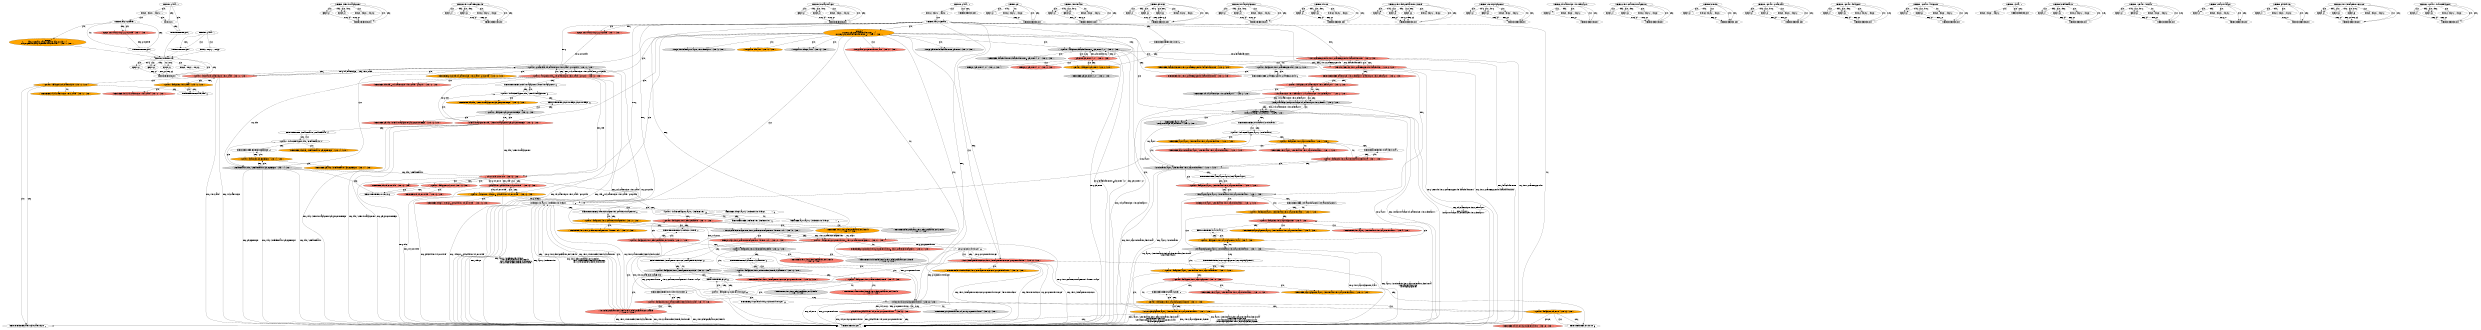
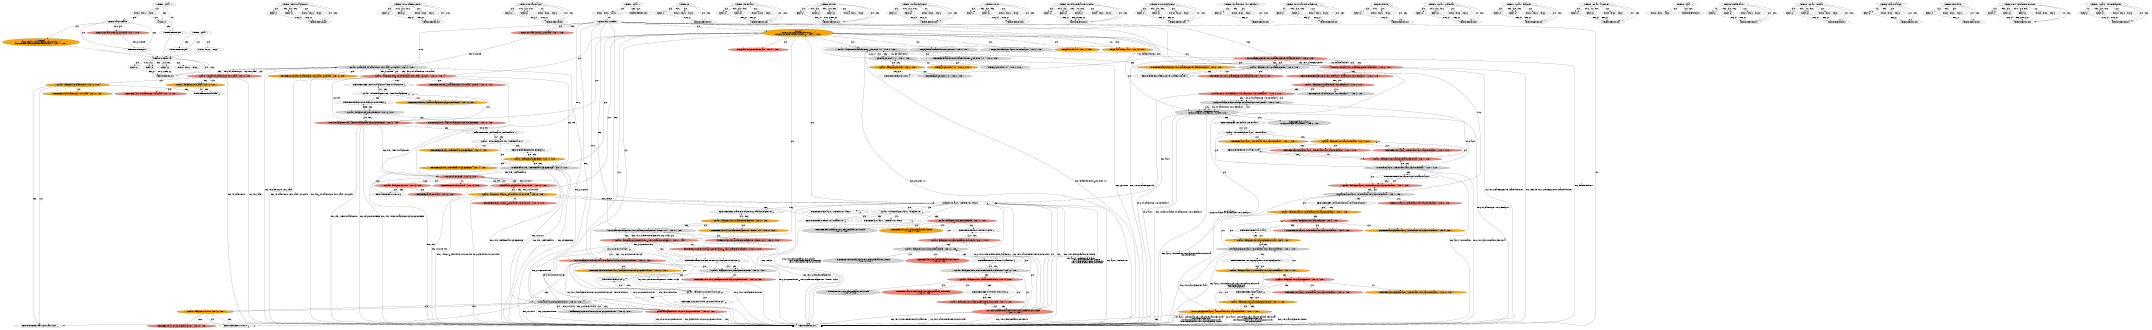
node "<(LOCAL,auto* title_ptr: auto*)<SUB>15</SUB>>": fillcolor lightgrey -> orange
node "<(gfx.Insets,gfx::Insets(4, 27))<SUB>2</SUB>>": fillcolor salmon -> lightgrey
node "<(LITERAL,27,gfx::Insets(4, 27))<SUB>2</SUB>>": fillcolor salmon -> orange
edge "<(<operator>.fieldAccess,gfx::Insets)<SUB>2</SUB>>" -> "(FIELD_IDENTIFIER,Insets,Insets)": added, label "AST:"
edge "<(<operator>.fieldAccess,gfx::ALIGN_TO_HEAD)<SUB>13</SUB>>" -> "(FIELD_IDENTIFIER,ALIGN_TO_HEAD,ALIGN_TO_HEAD)": label "AST: " -> "FADE: "
edge "(FIELD_IDENTIFIER,SetOrientation,SetOrientation)" -> "(<operator>.indirectFieldAccess,layout->SetOrientation)": label "CFG: " -> "AST: "
